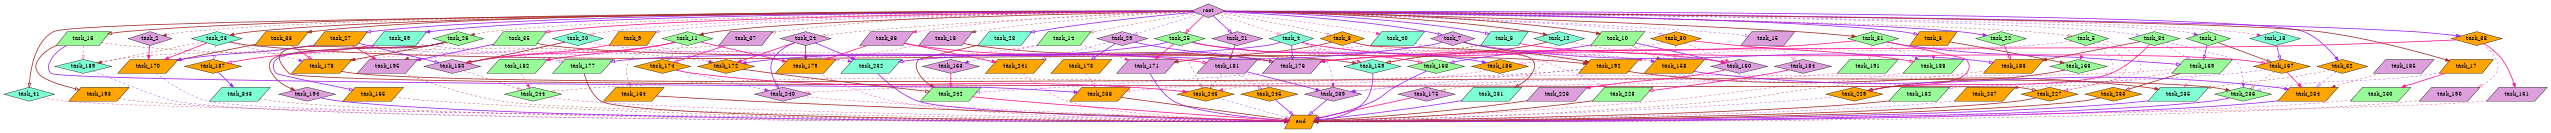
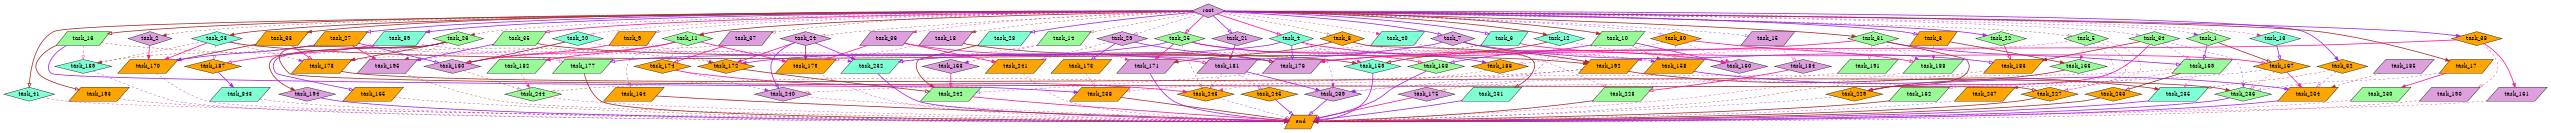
edge "root" -> "task_4": style dashed -> bold
edge "task_31" -> "task_229": color deeppink -> brown
node "task_226": removed
